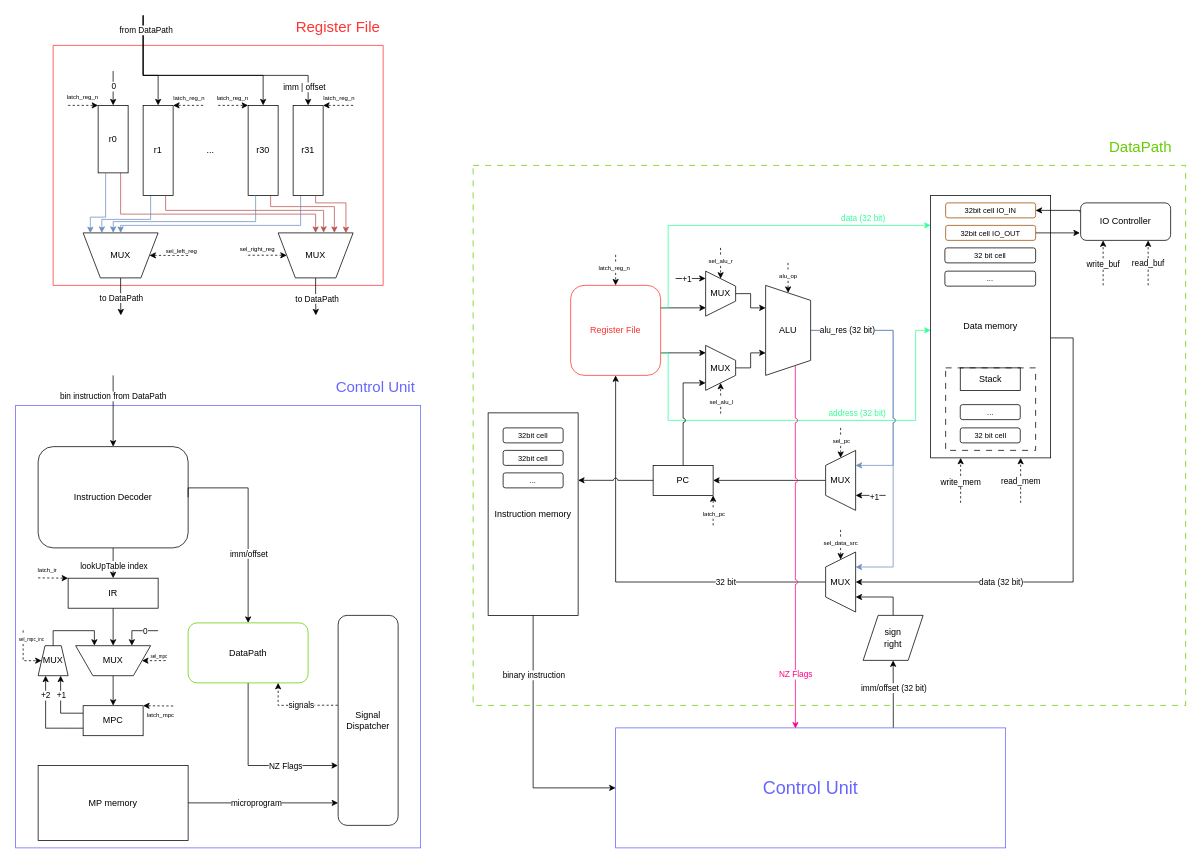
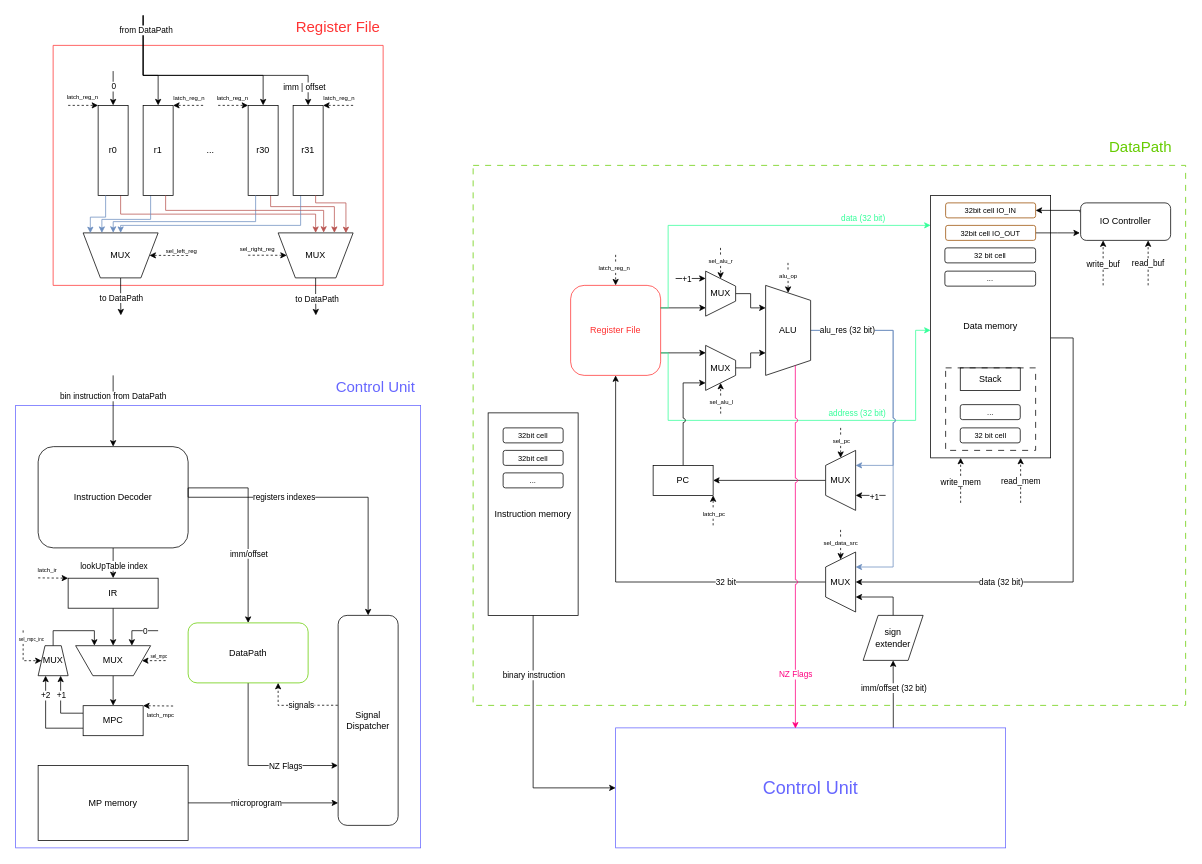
node "r0": size 30x68 -> 30x90
edge "PC" -> "Instruction memory": removed
edge "Instruction Decoder" -> "Signal Dispatcher": added, label "registers indexes"
node "sign right": label "sign right" -> "sign extender"
